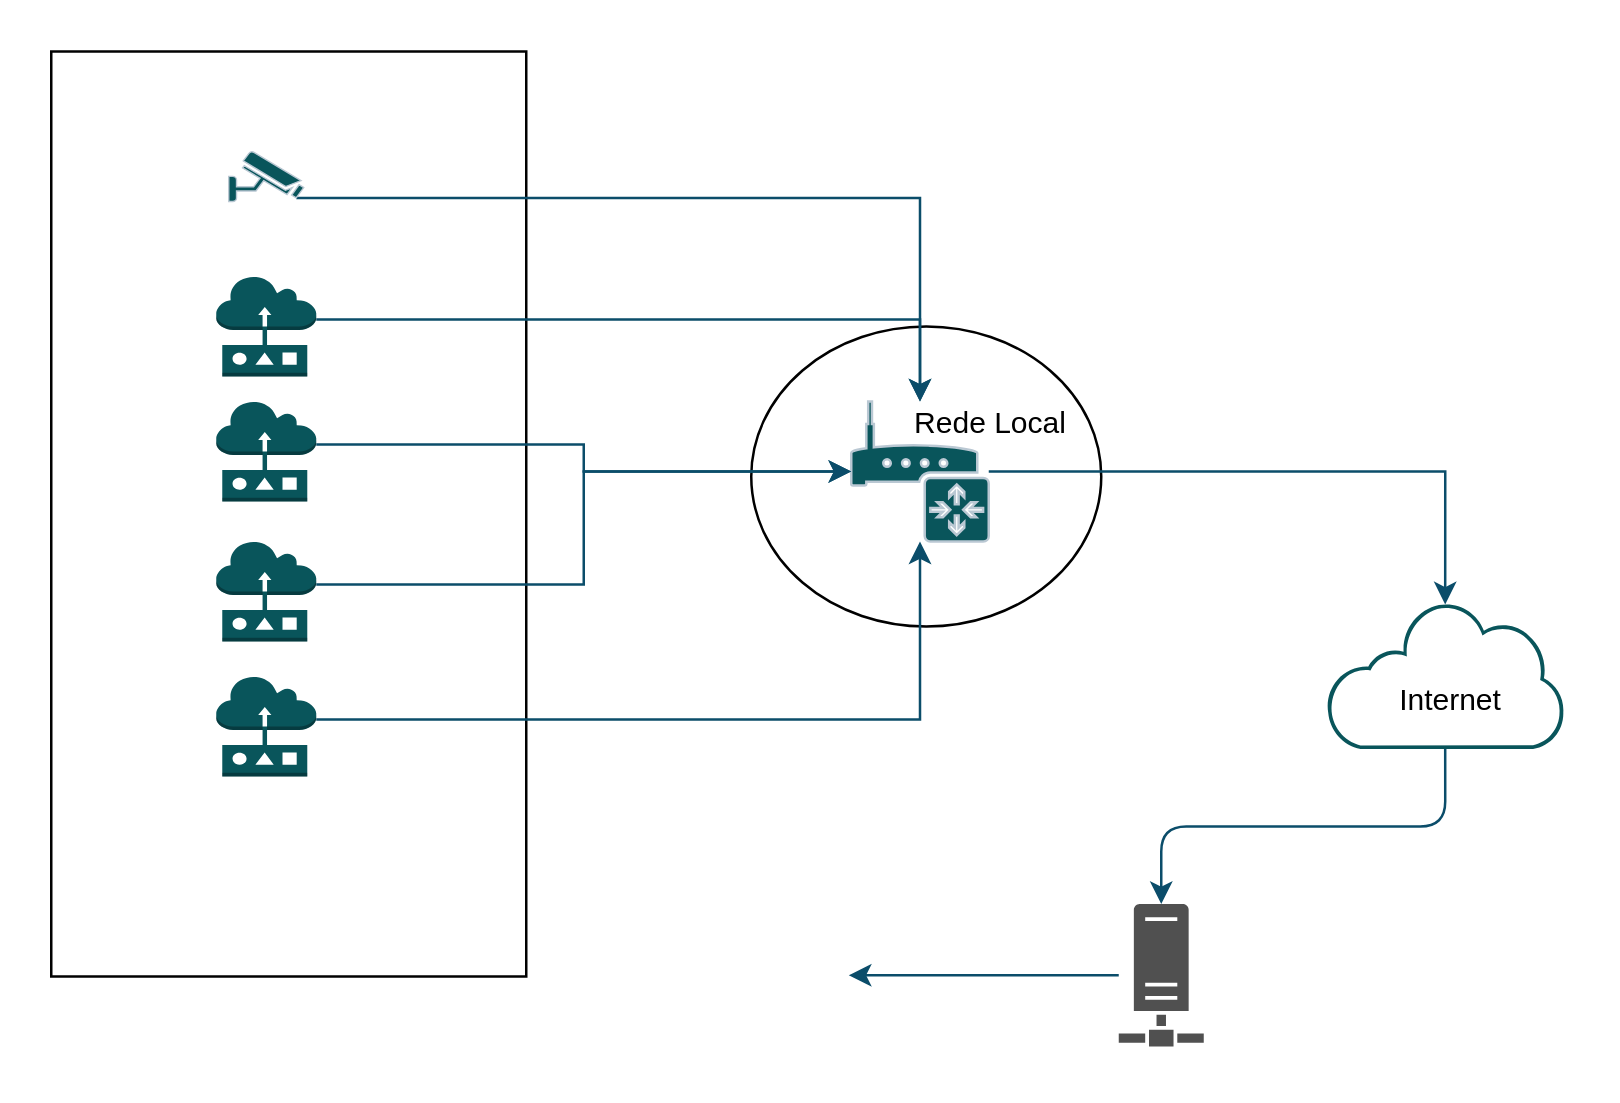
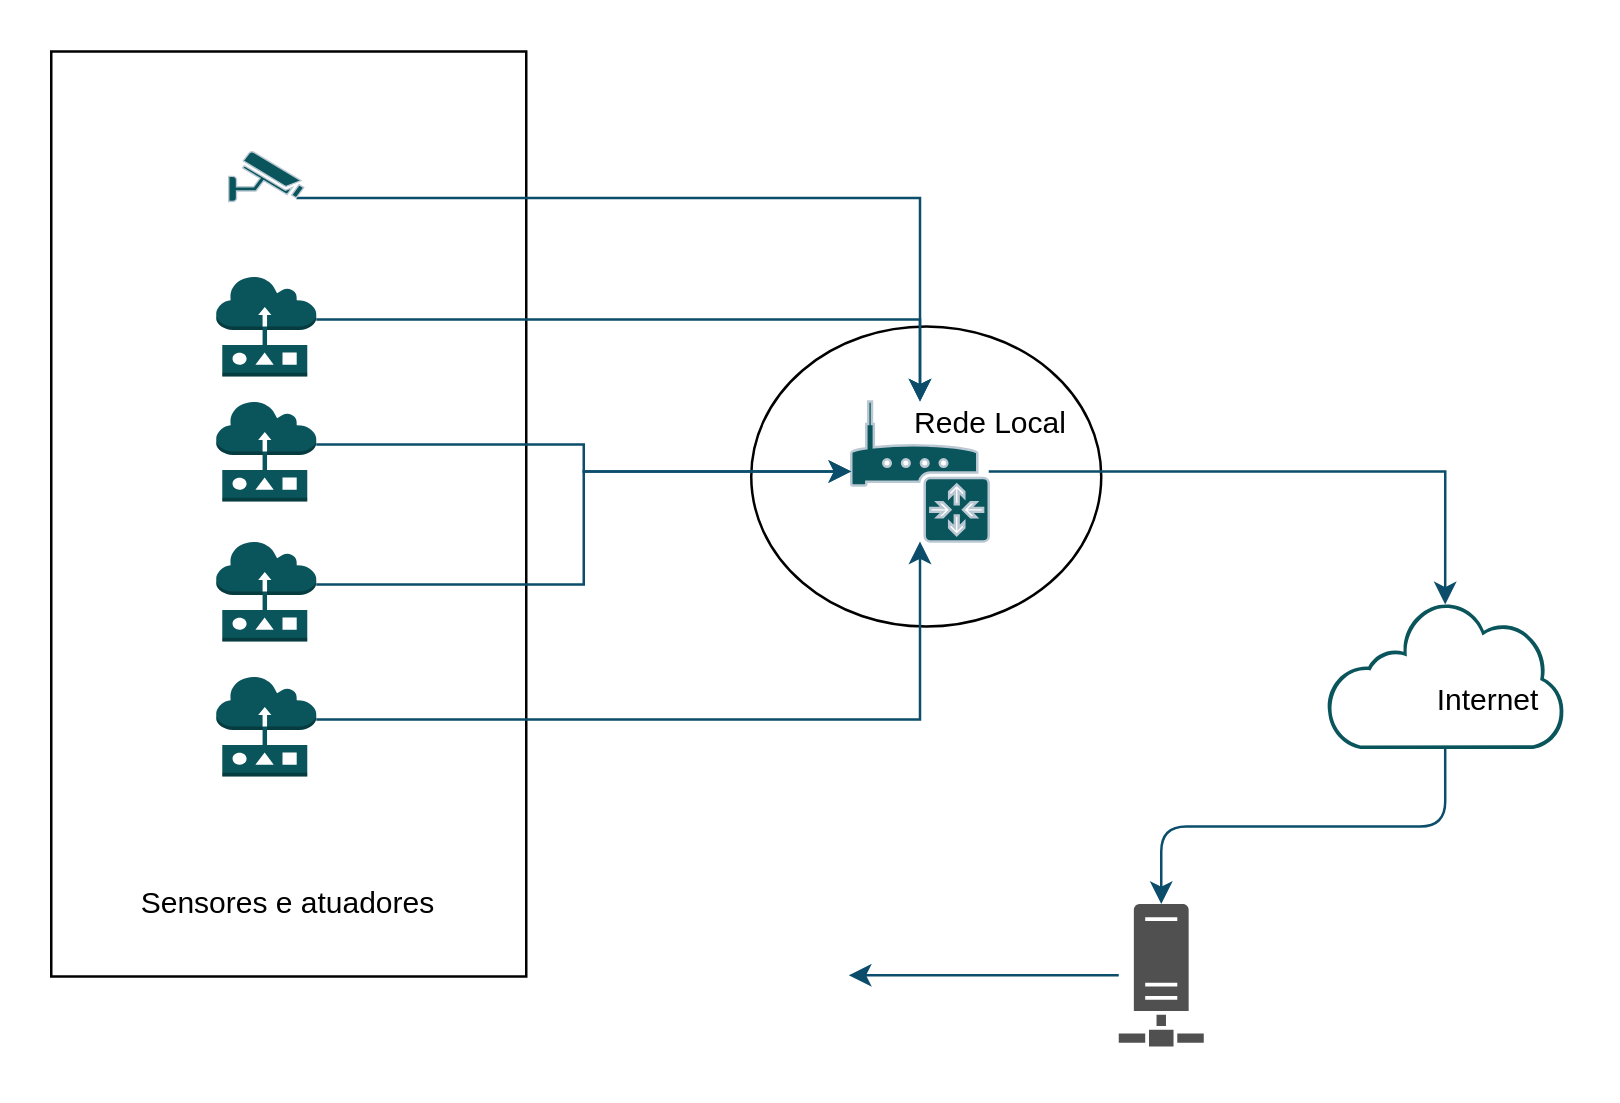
node "Internet": moved (1451, 701) -> (1489, 701)
node "Sensores e atuadores": added
